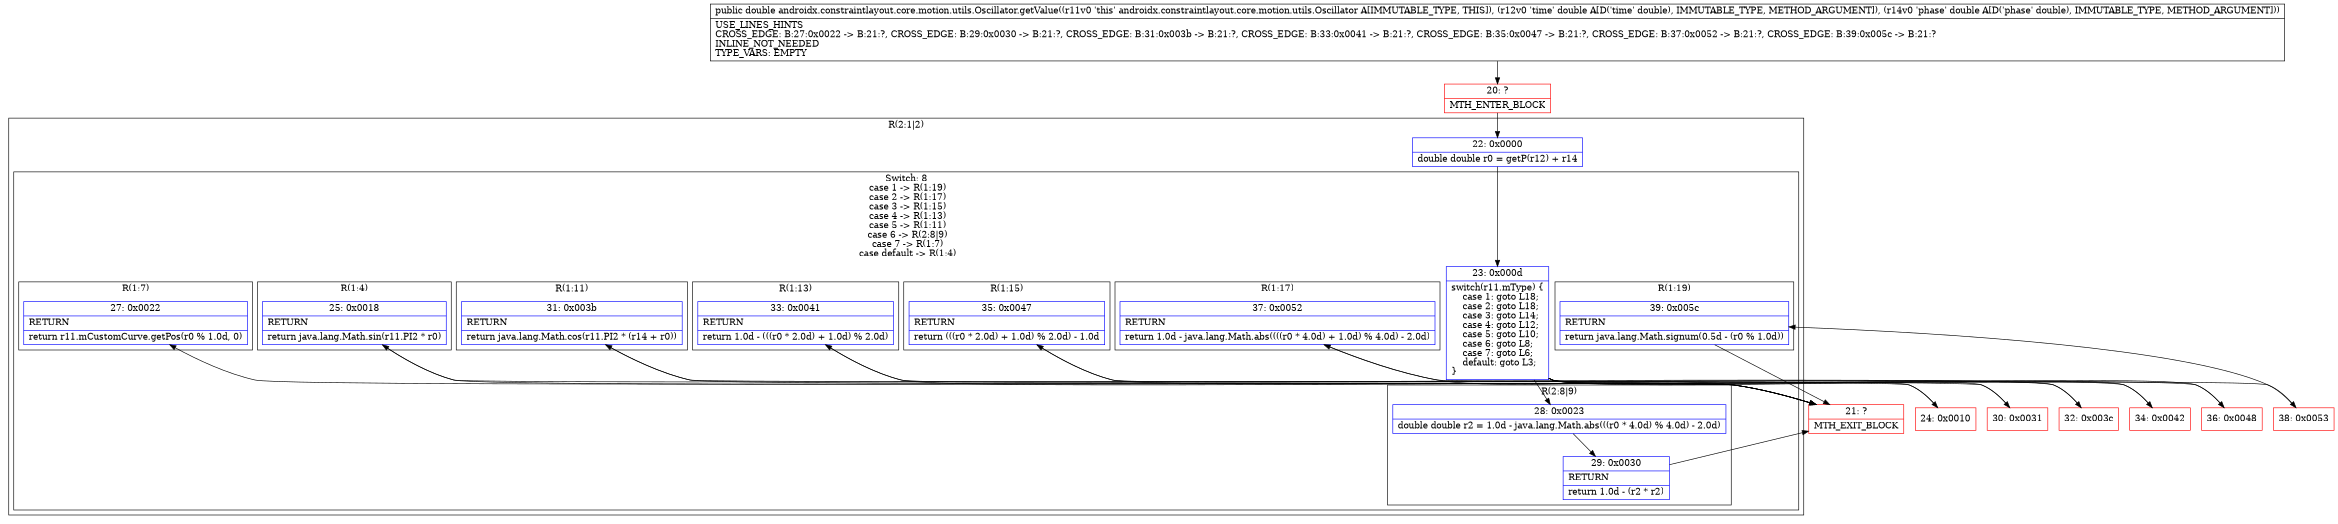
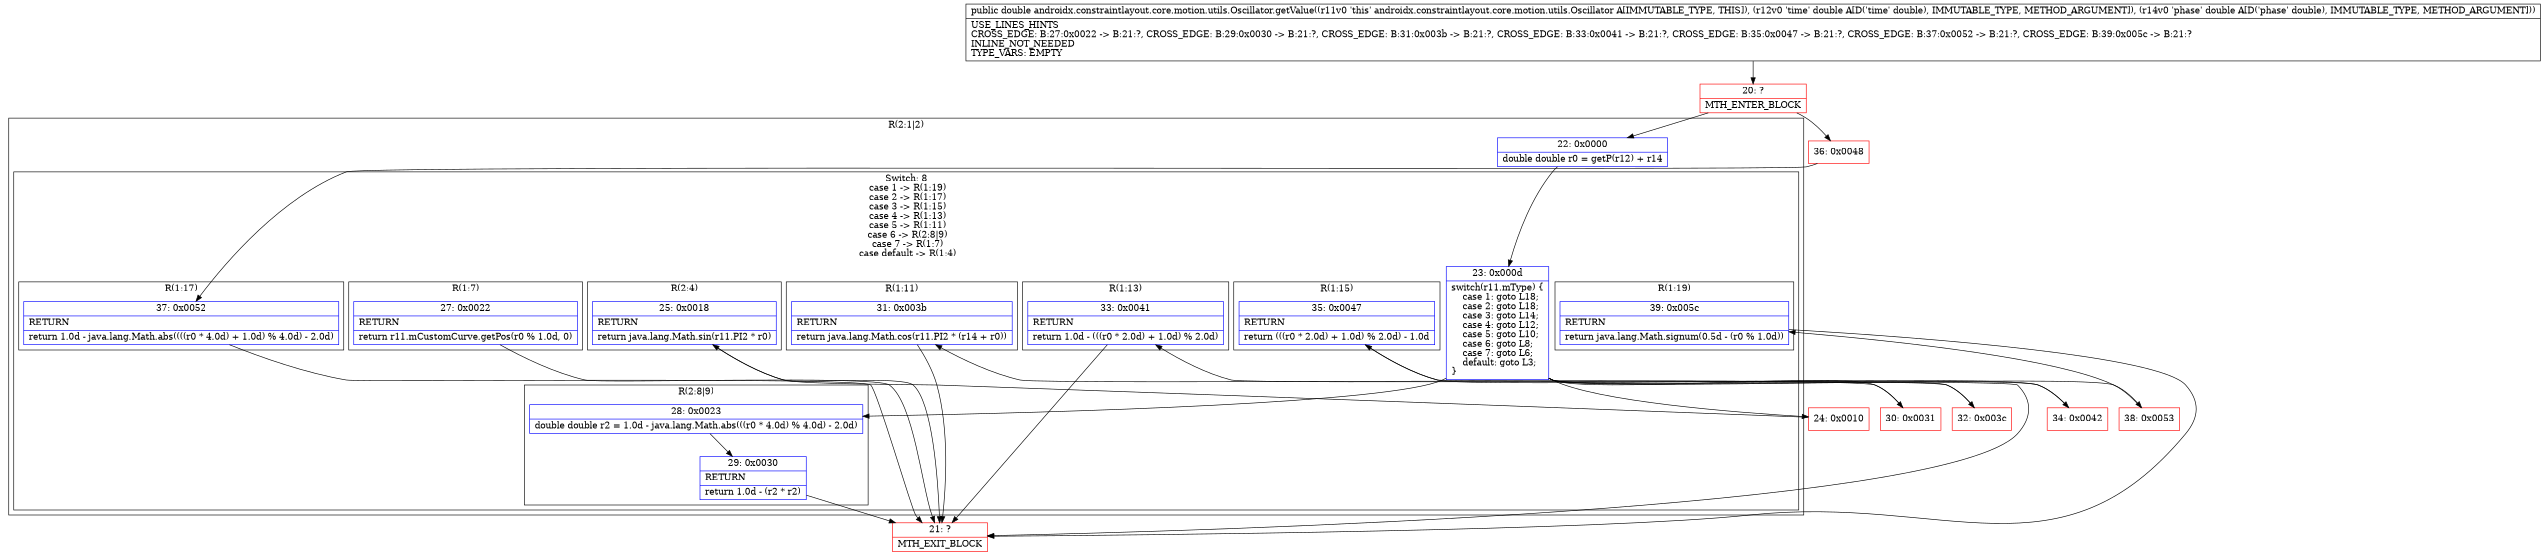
cluster "R(1:4)": label "R(1:4)" -> "R(2:4)"
edge "23: 0x000d" -> "36: 0x0048": now "20: ?" -> "36: 0x0048"
edge "21: ?" -> "27: 0x0022": reversed
